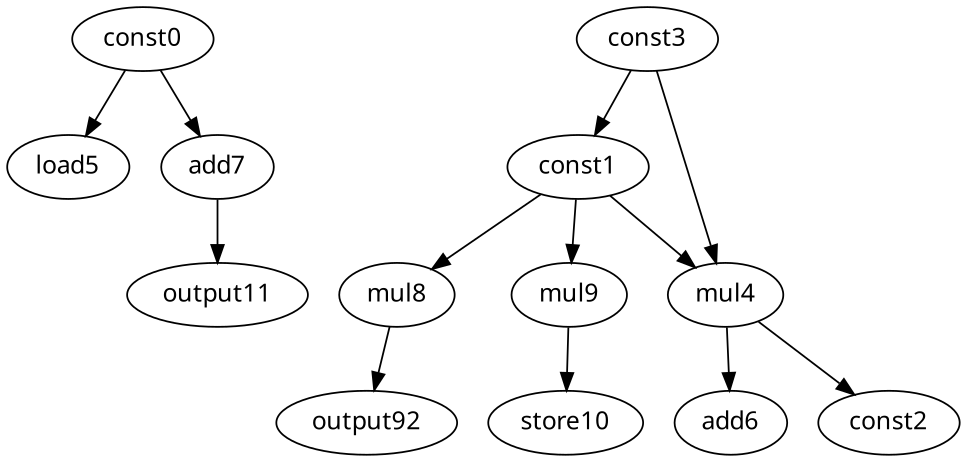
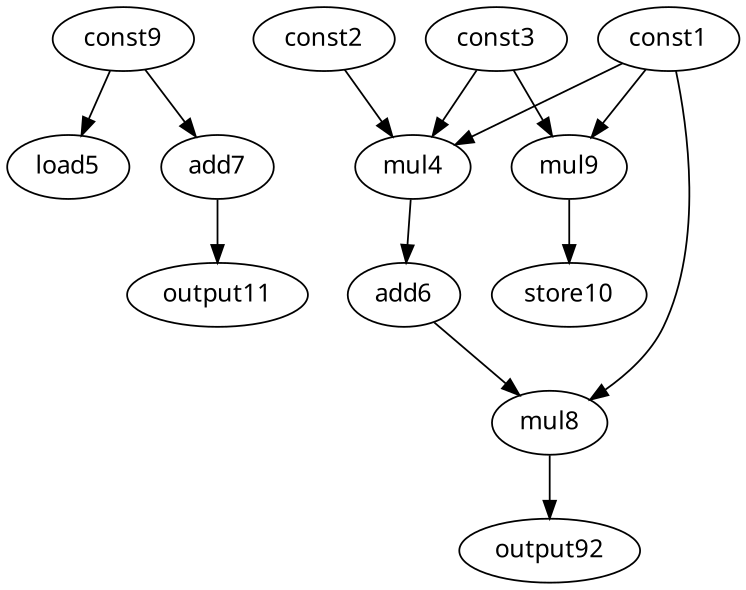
node "const0": label "const0" -> "const9"
edge "const3" -> "const1": now "const3" -> "mul9"
edge "add6" -> "mul8": added
edge "mul4" -> "const2": reversed
